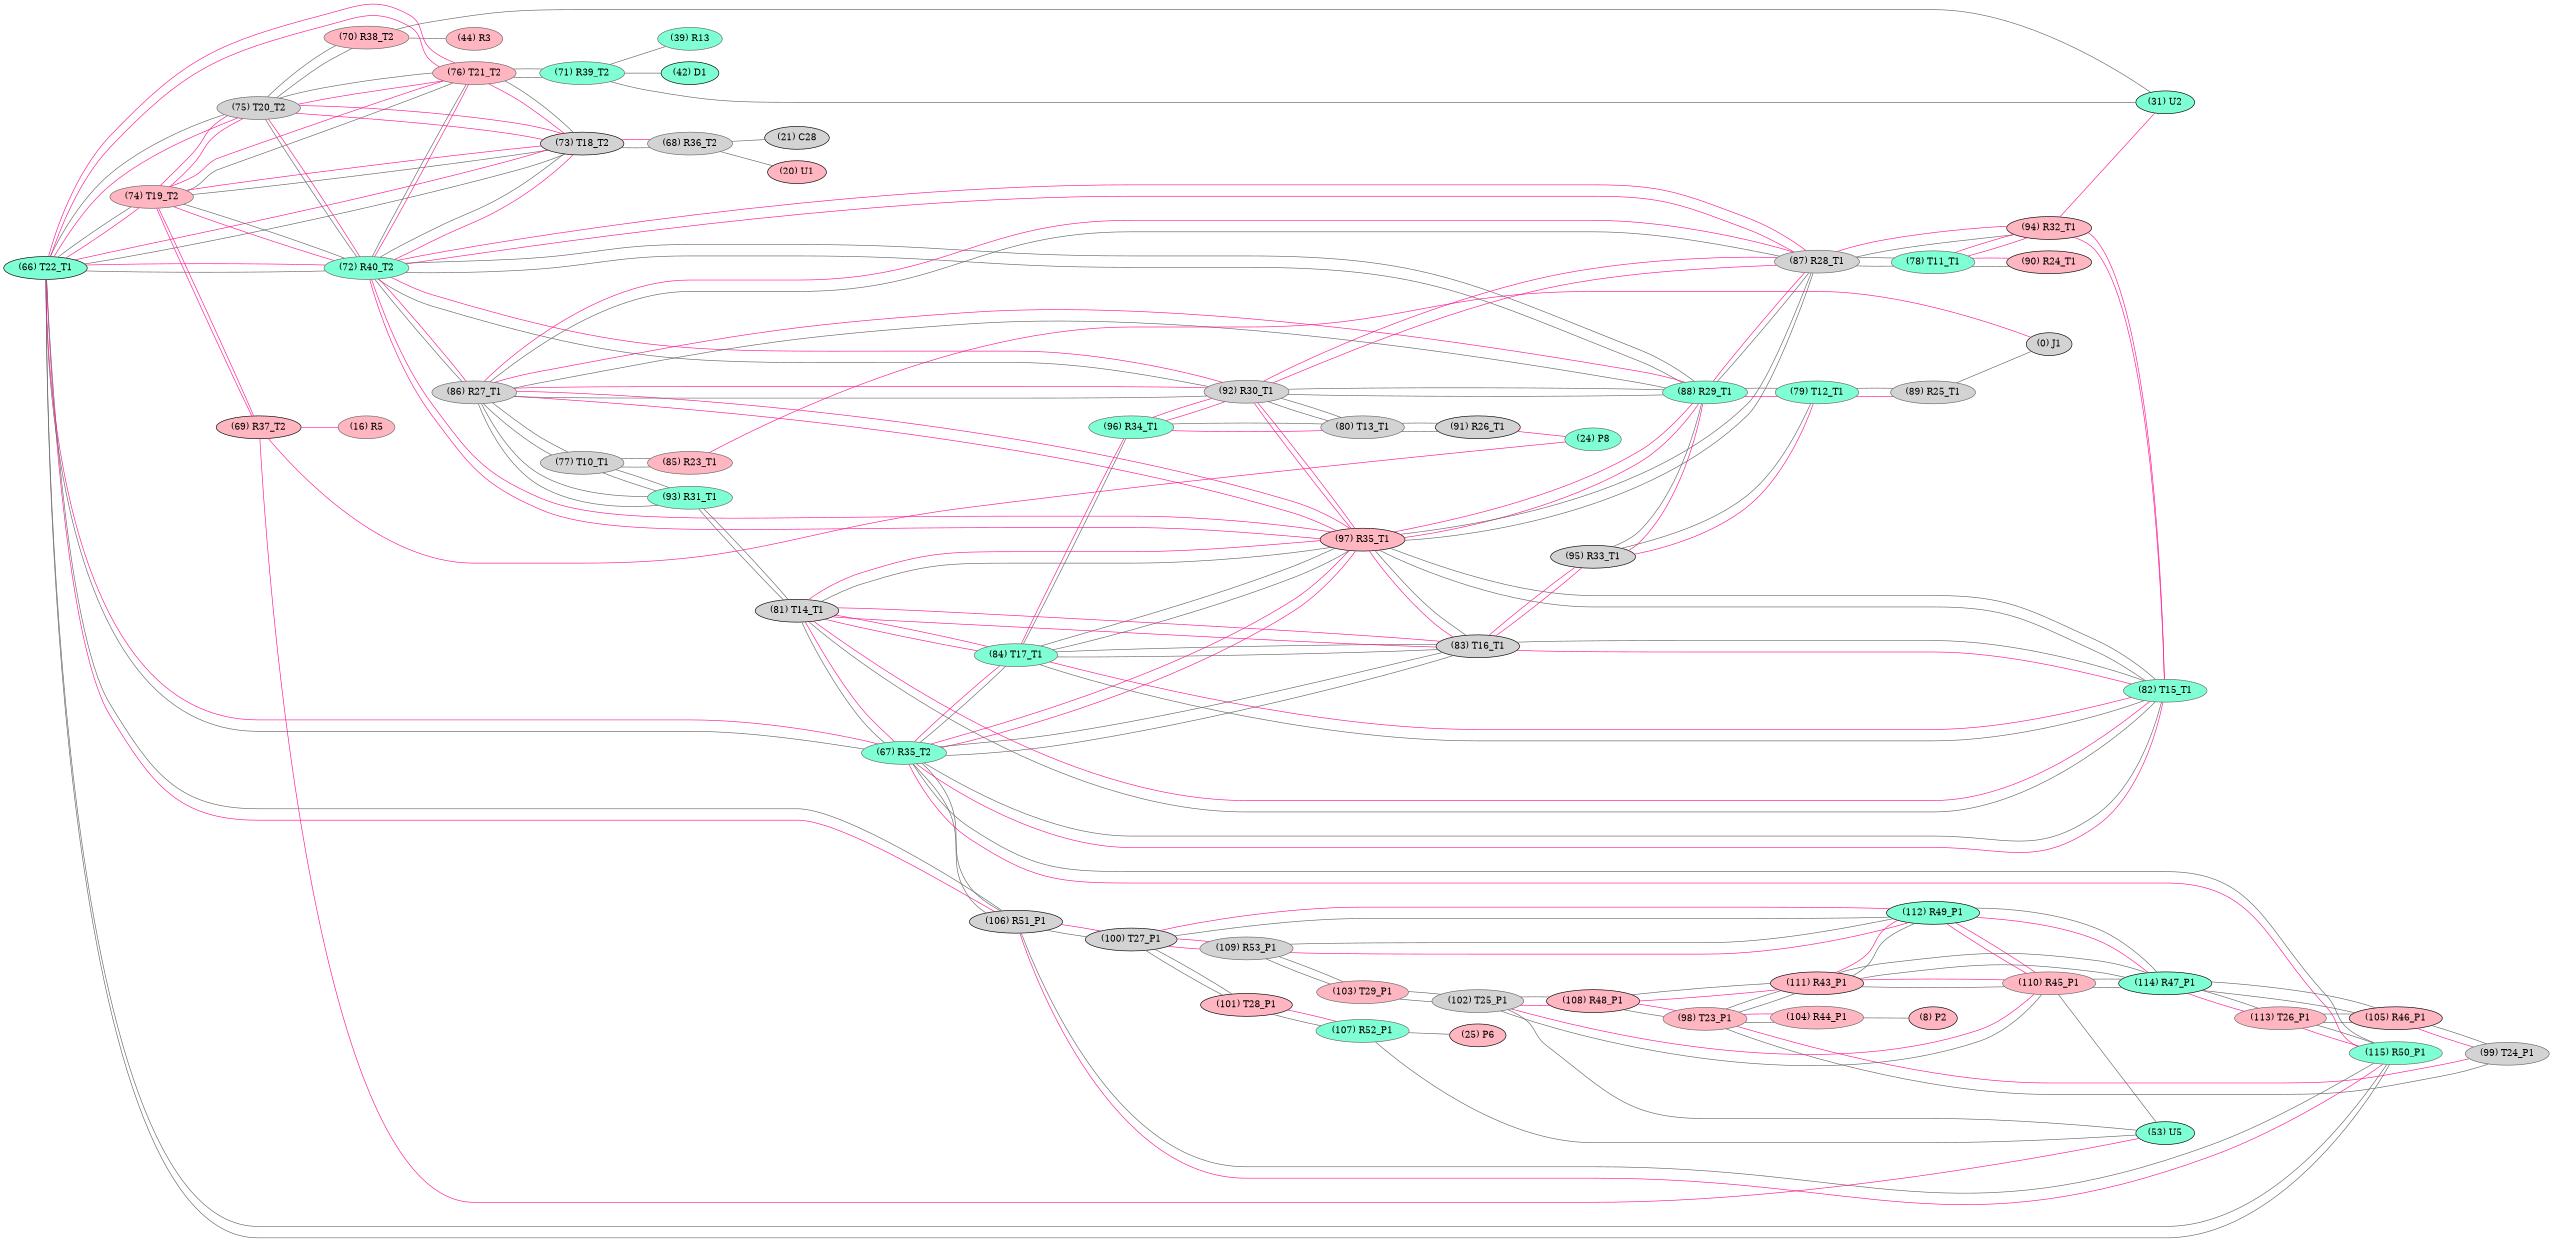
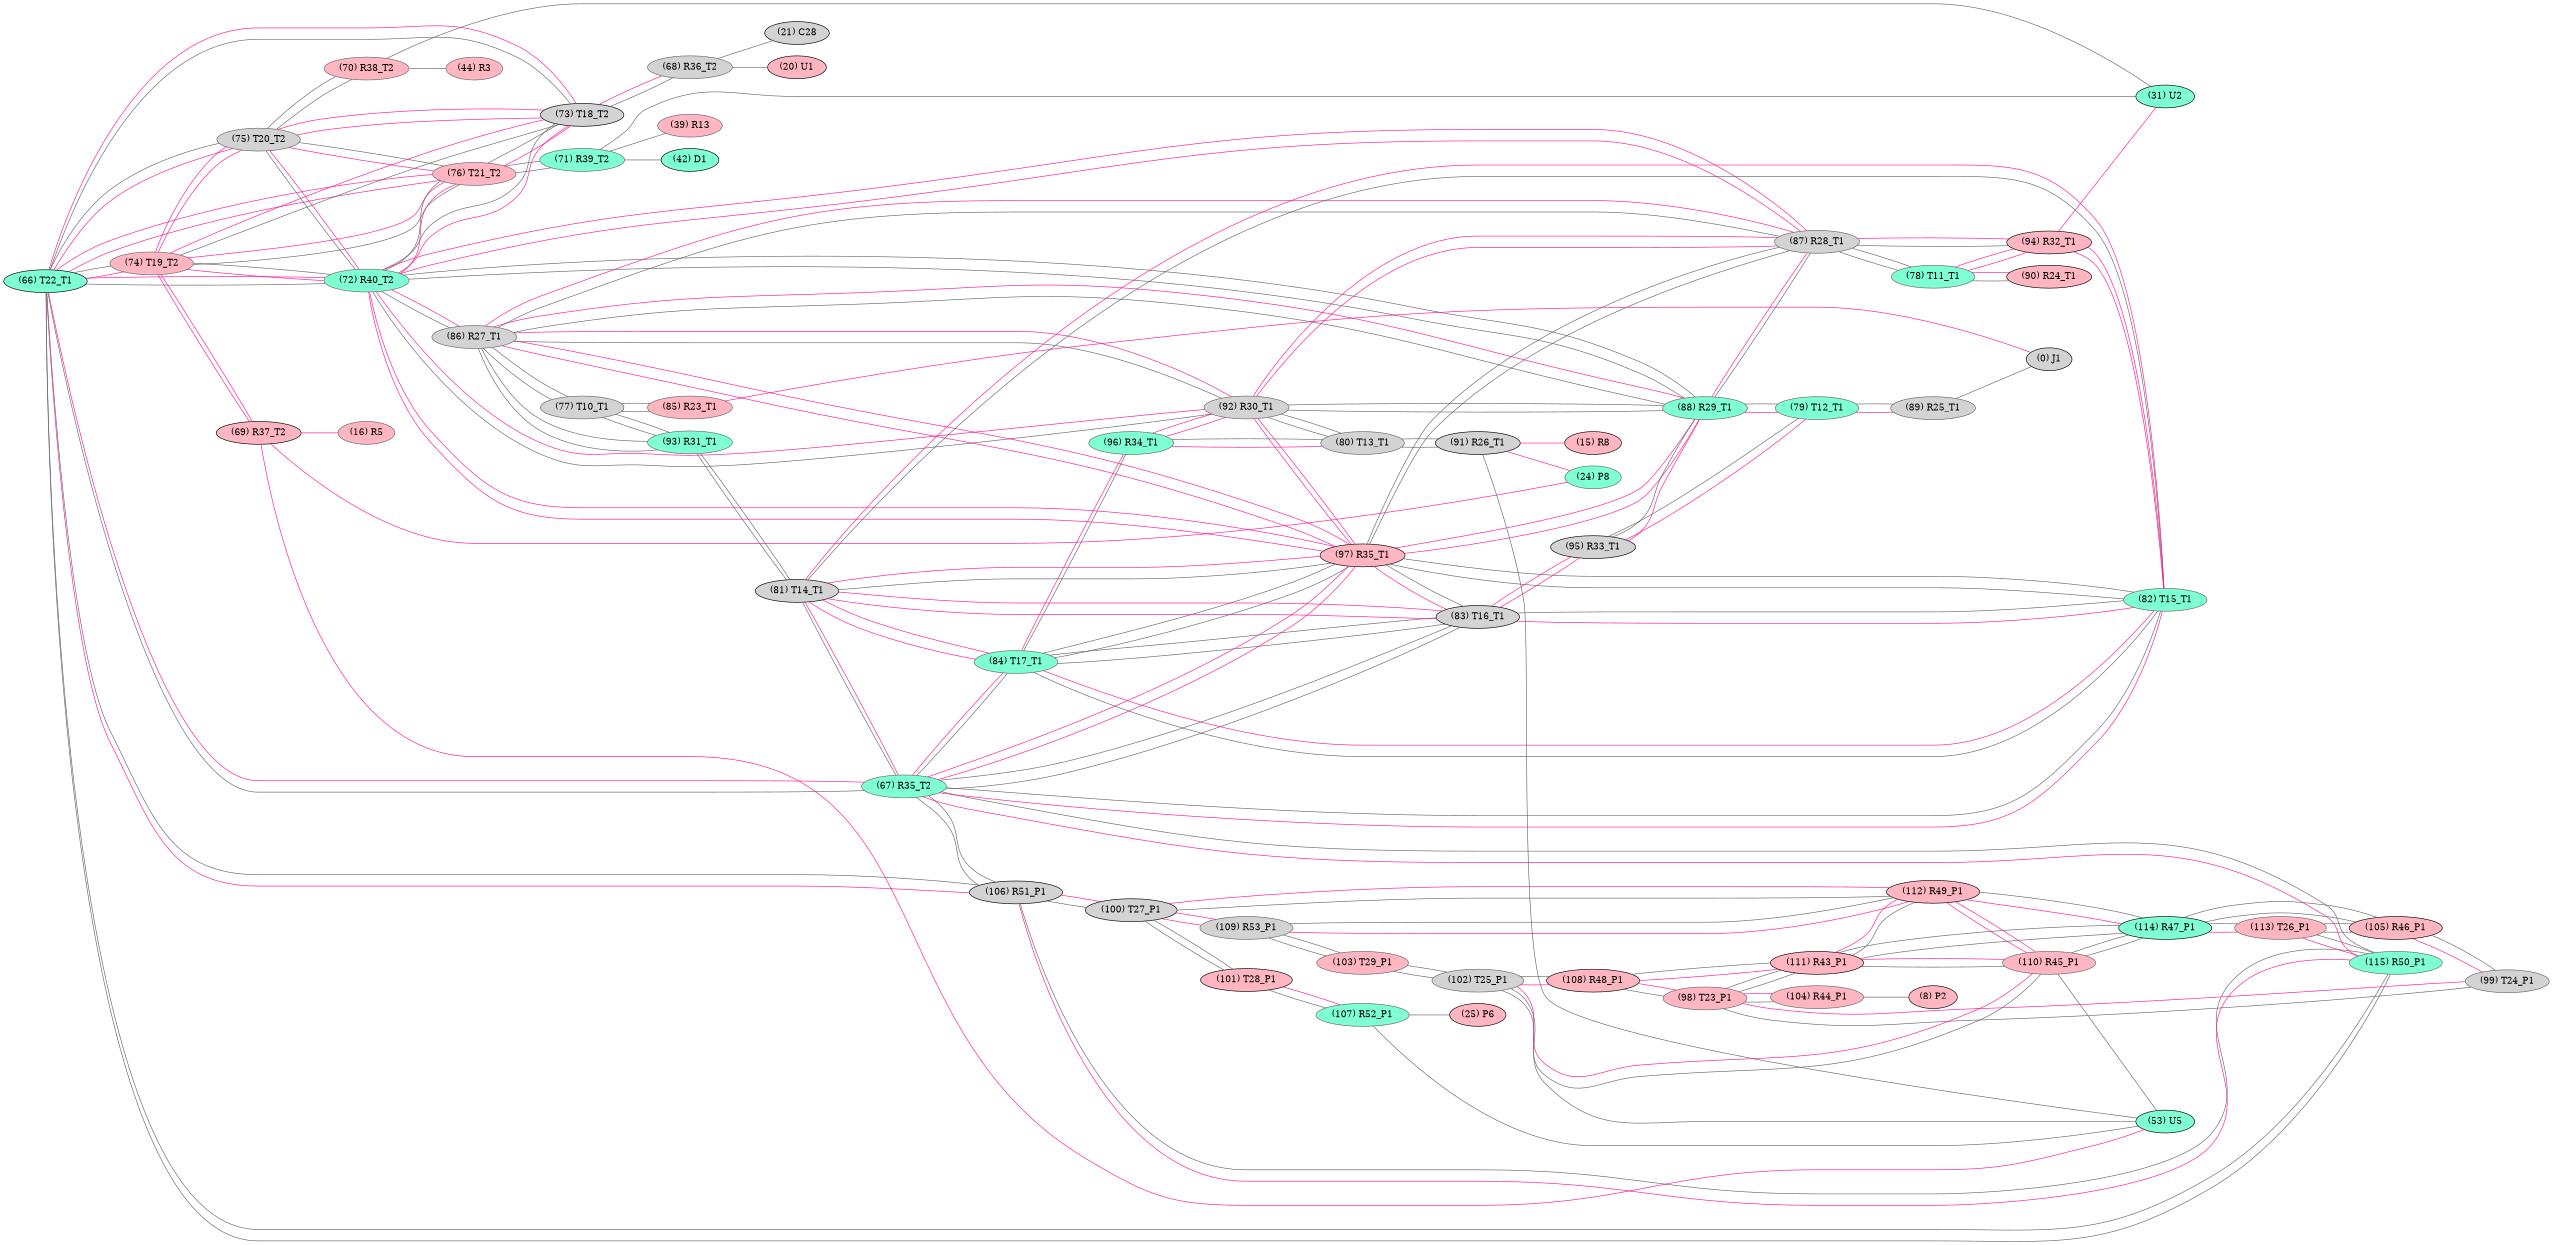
node "(39) R13": fillcolor aquamarine -> lightpink
node "(15) R8": added
node "(112) R49_P1": fillcolor aquamarine -> lightpink
edge "(91) R26_T1" -- "(53) U5": added
